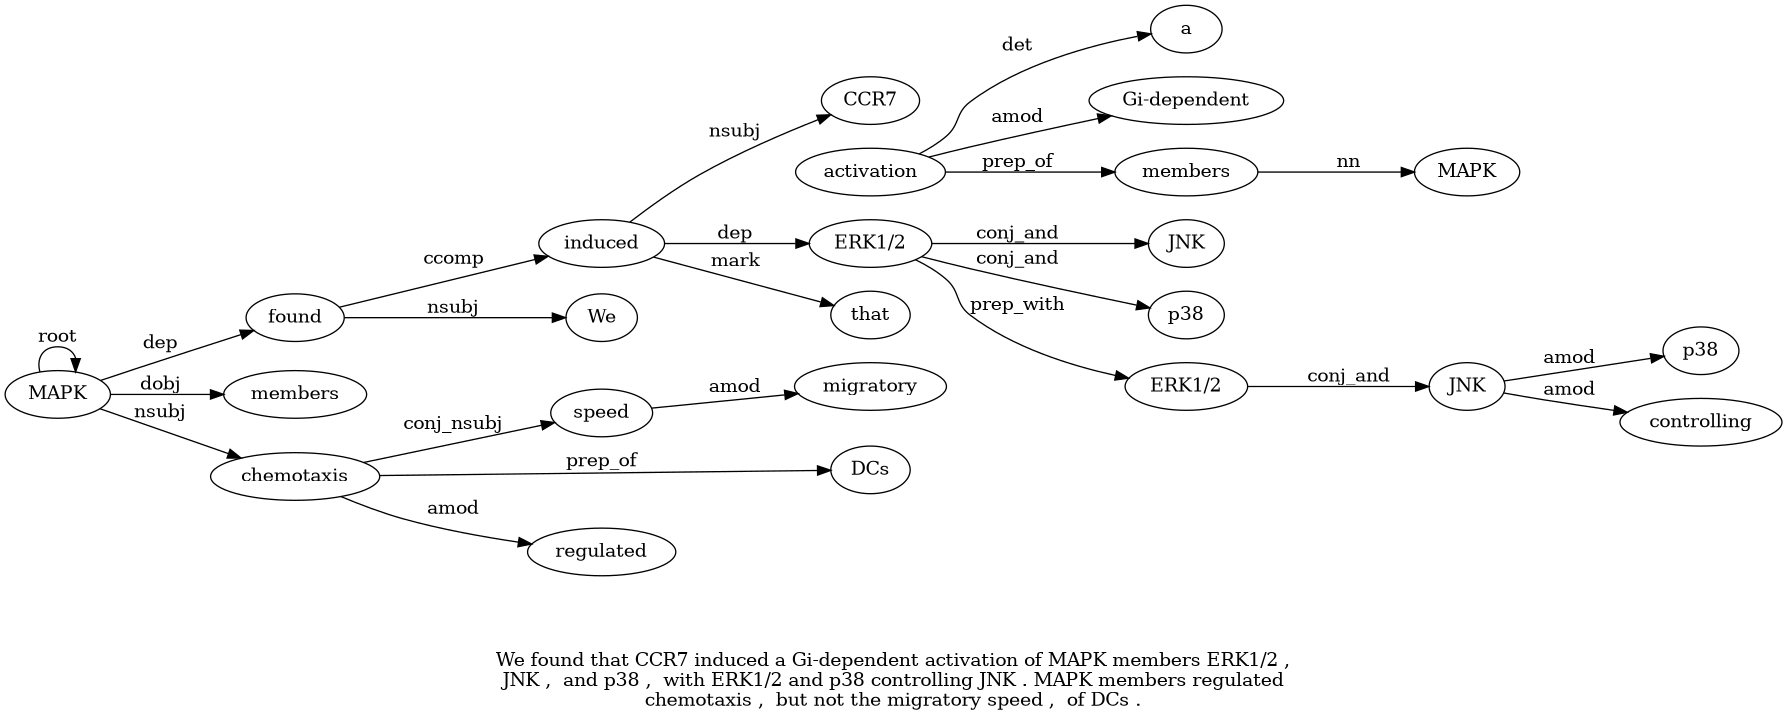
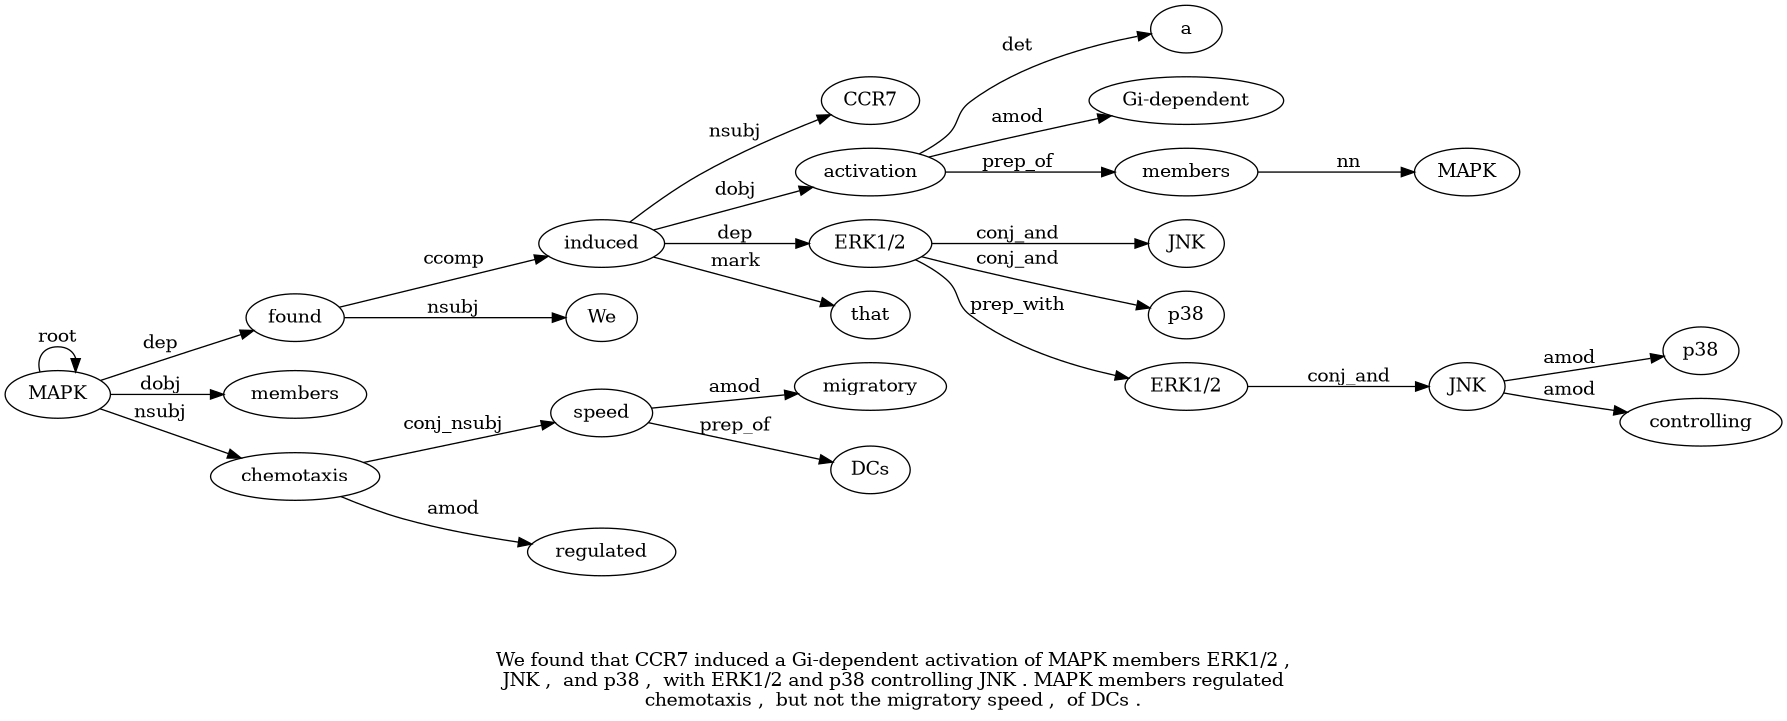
edge "induced" -> "activation": added, label "dobj"
edge "chemotaxis" -> "DCs": now "speed" -> "DCs"
